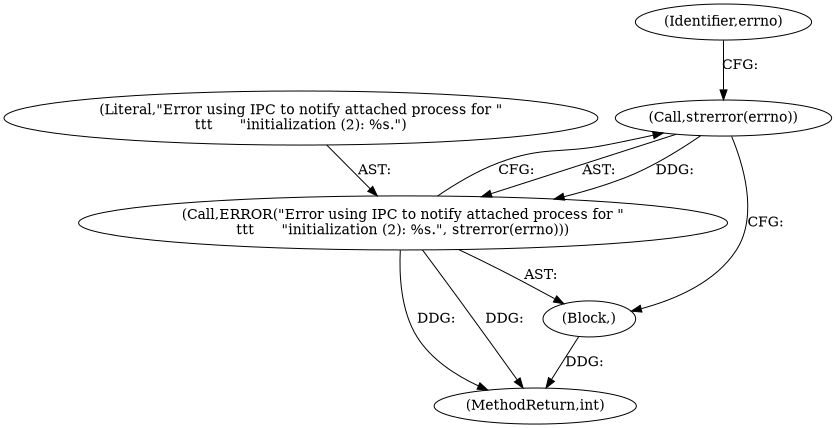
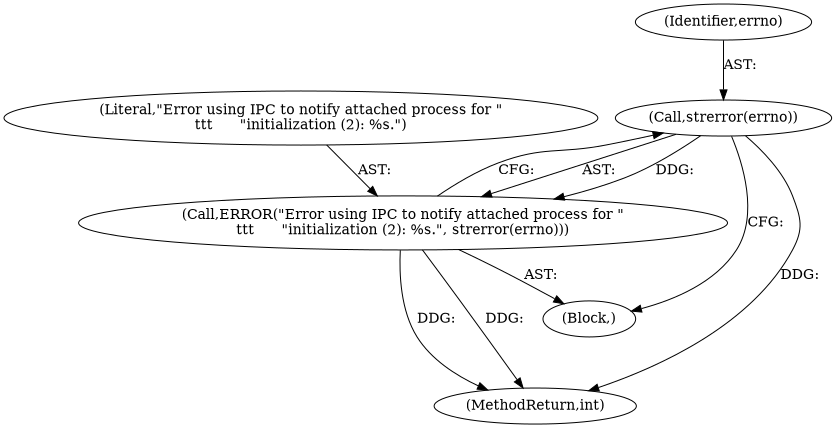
edge "(Identifier,errno)" -> "(Call,strerror(errno))": label "CFG: " -> "AST: "
edge "(Block,)" -> "(MethodReturn,int)": now "(Call,strerror(errno))" -> "(MethodReturn,int)"
